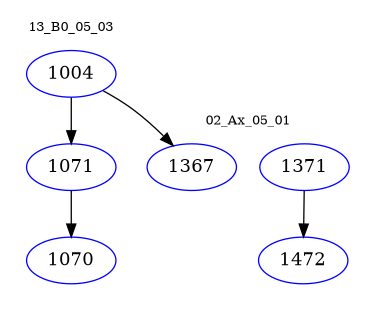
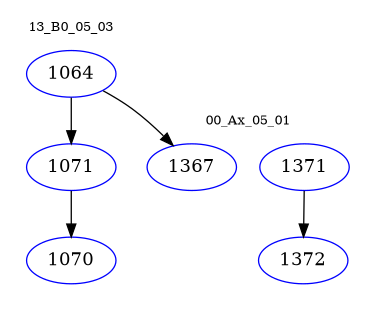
node "1004": label "1004" -> "1064"
cluster "02_Ax_05_01": label "02_Ax_05_01" -> "00_Ax_05_01"
node "1472": label "1472" -> "1372"
